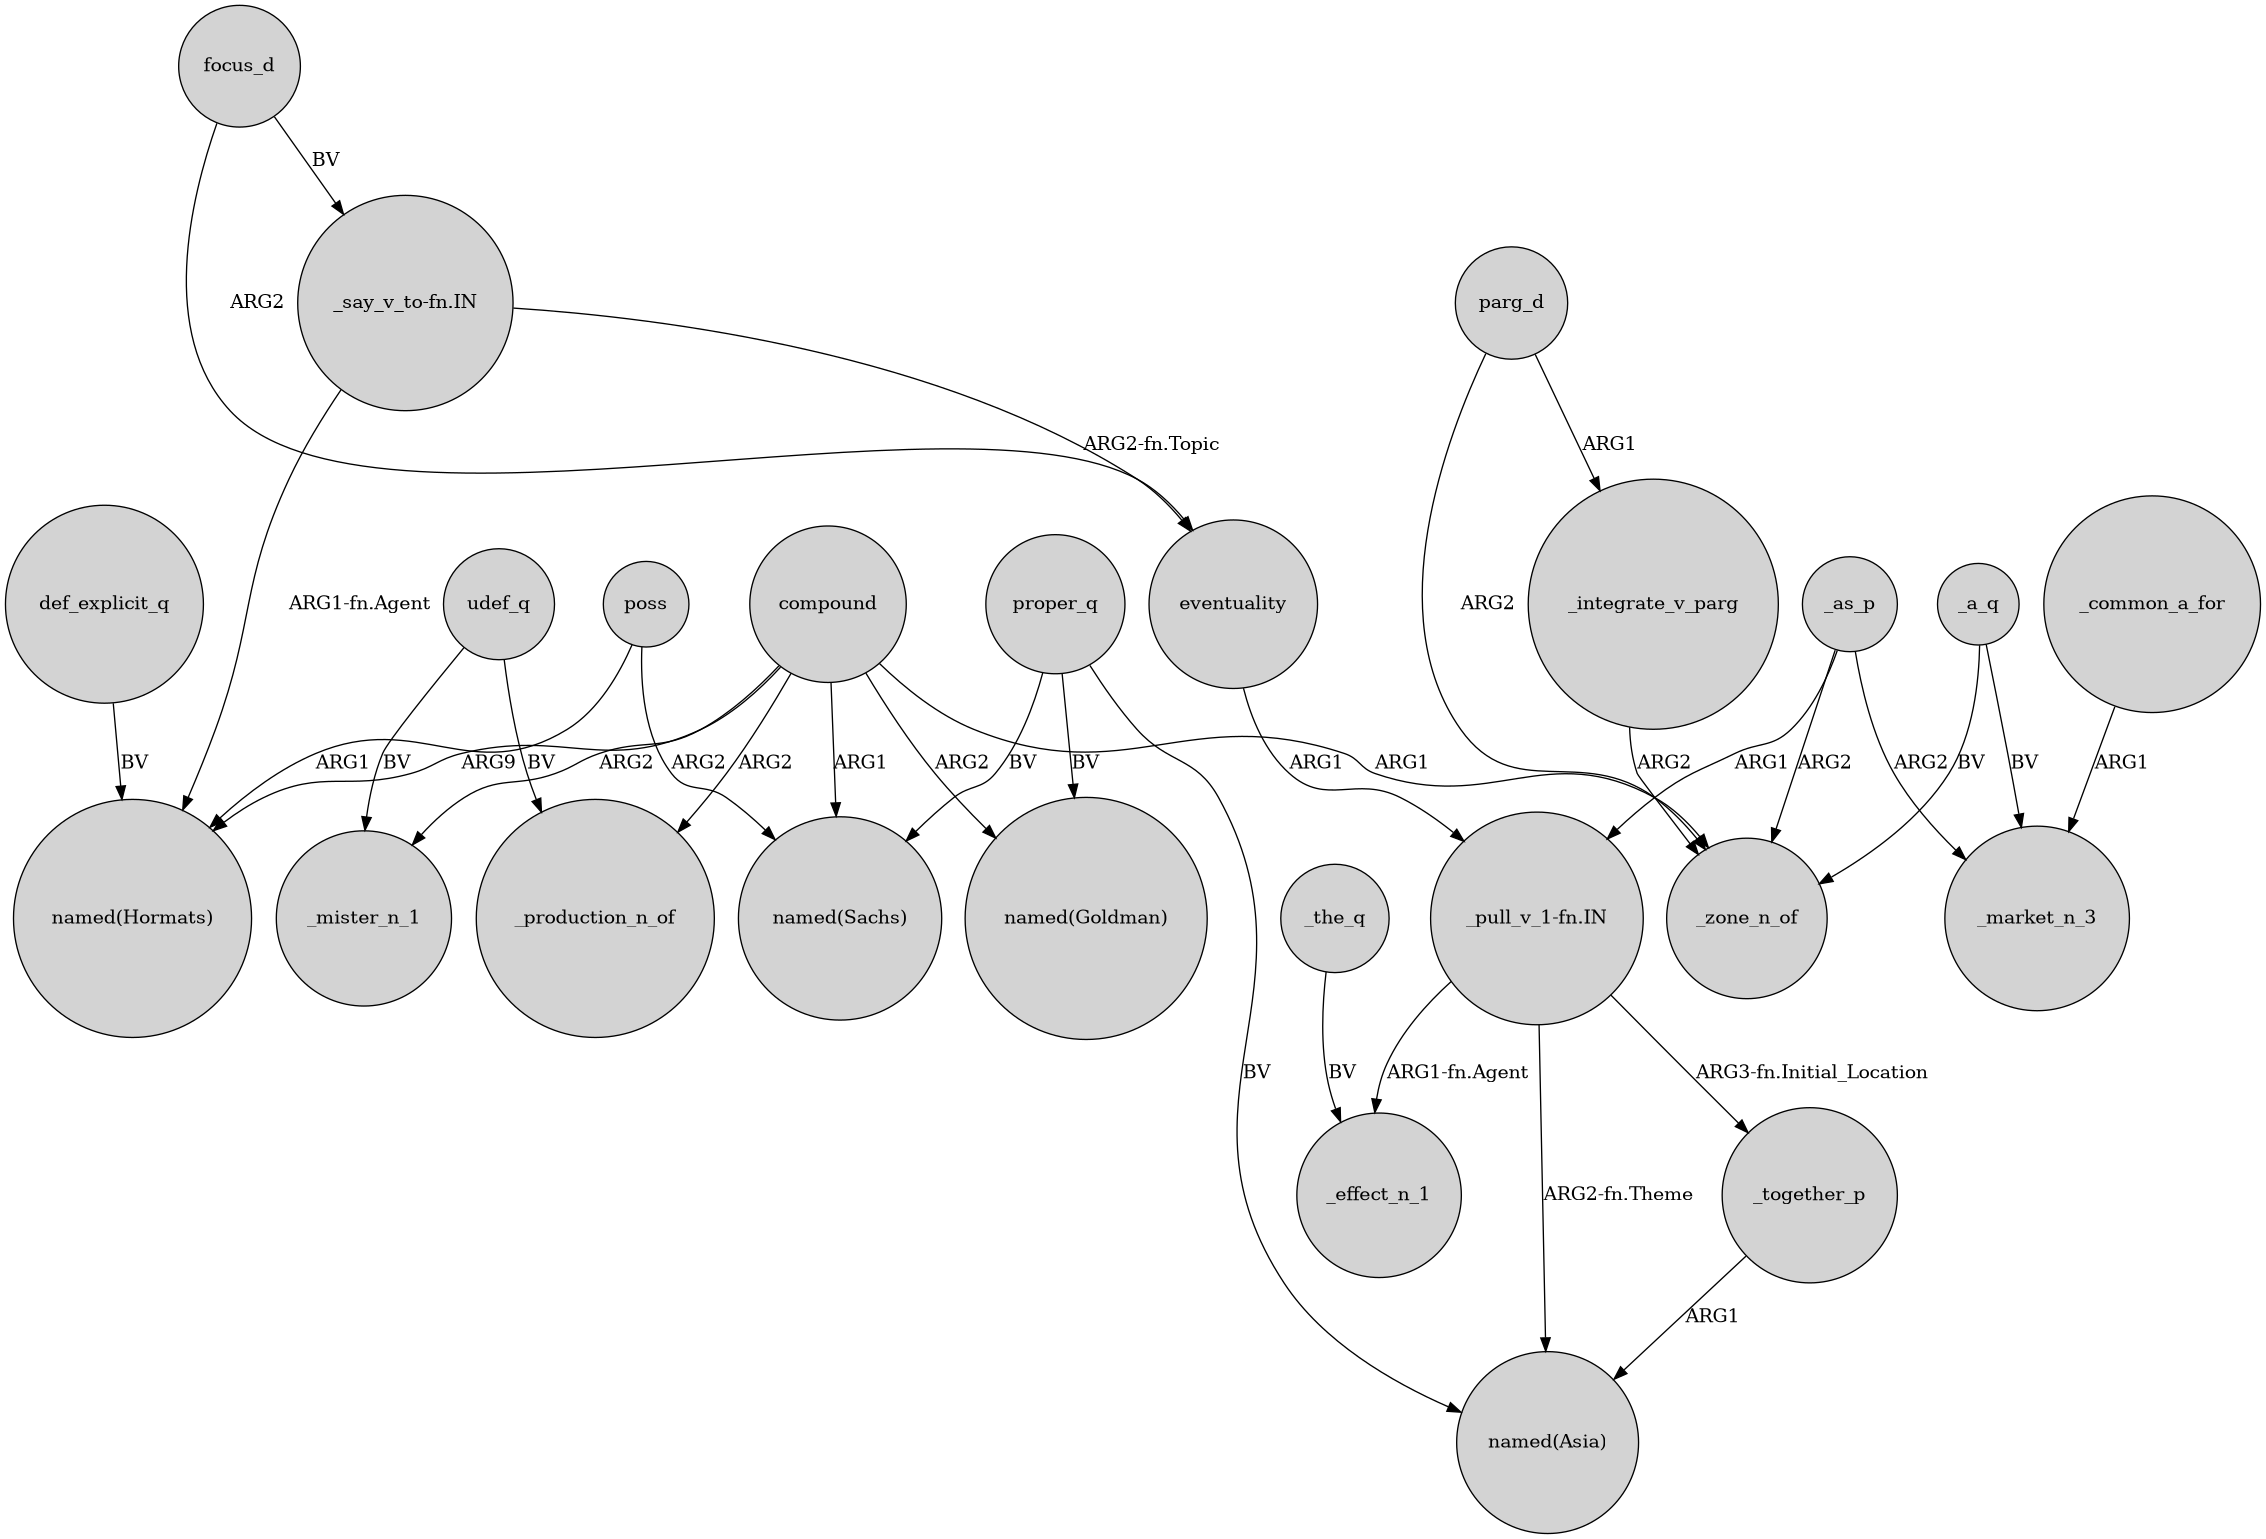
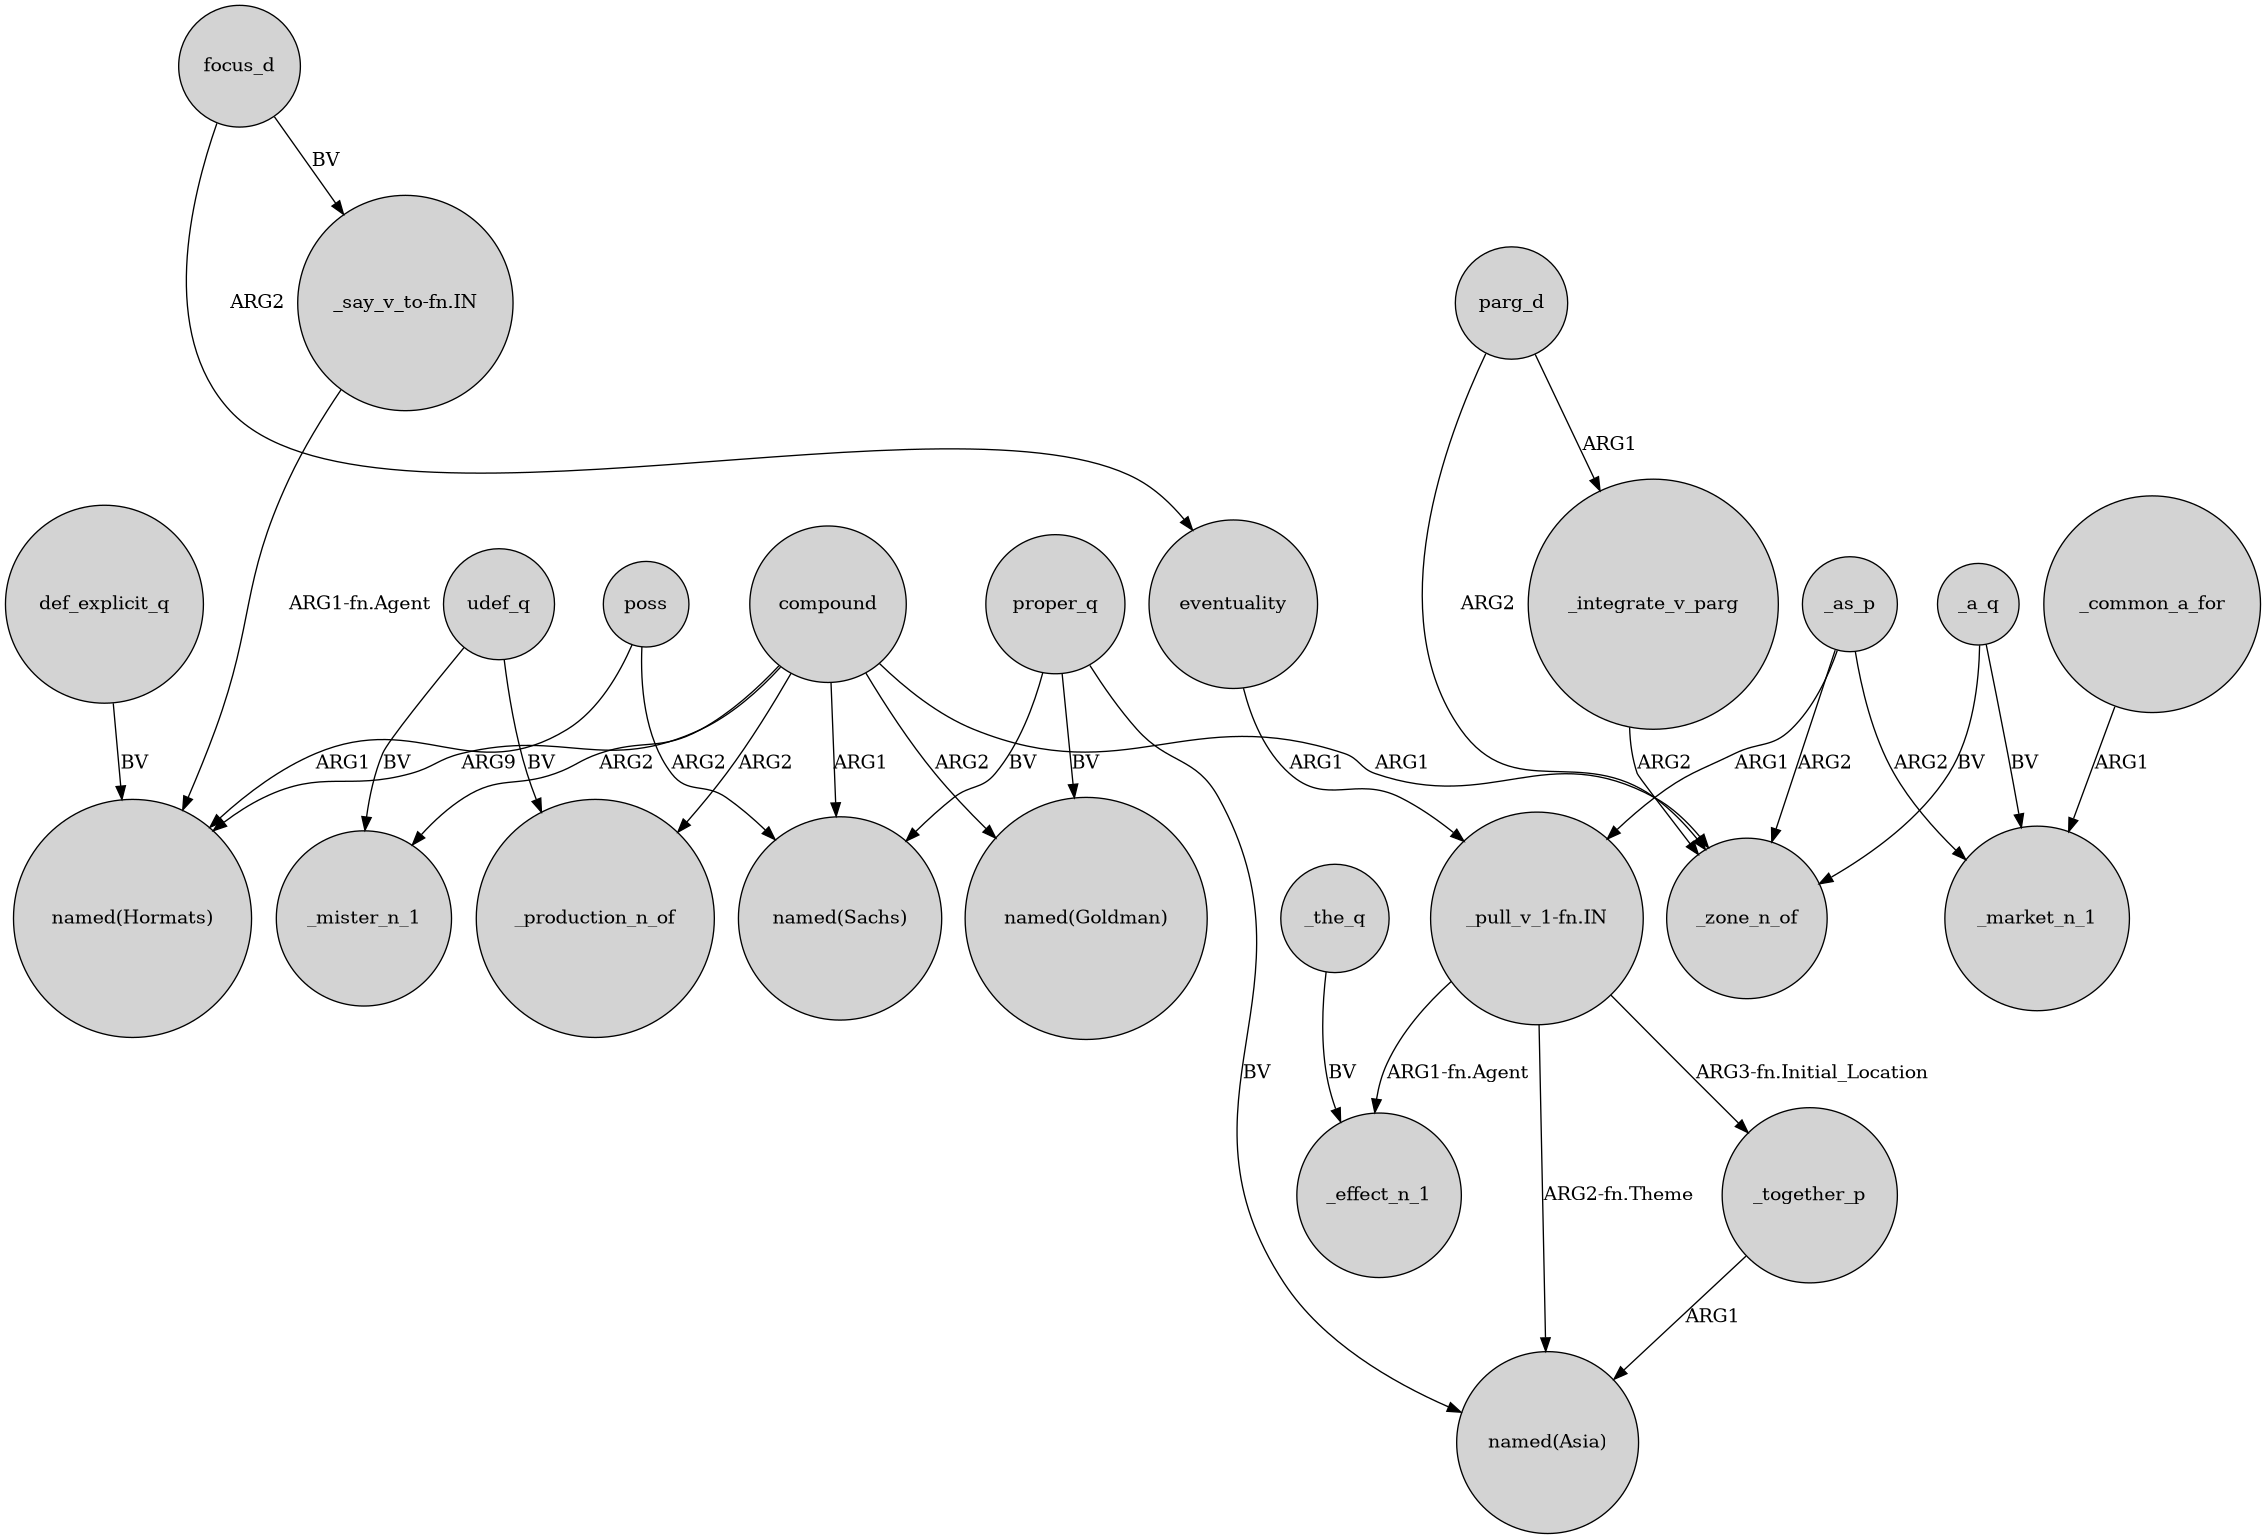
edge "_say_v_to-fn.IN" -> "eventuality": removed, label "ARG2-fn.Topic"
node "_market_n_3": label "_market_n_3" -> "_market_n_1"
